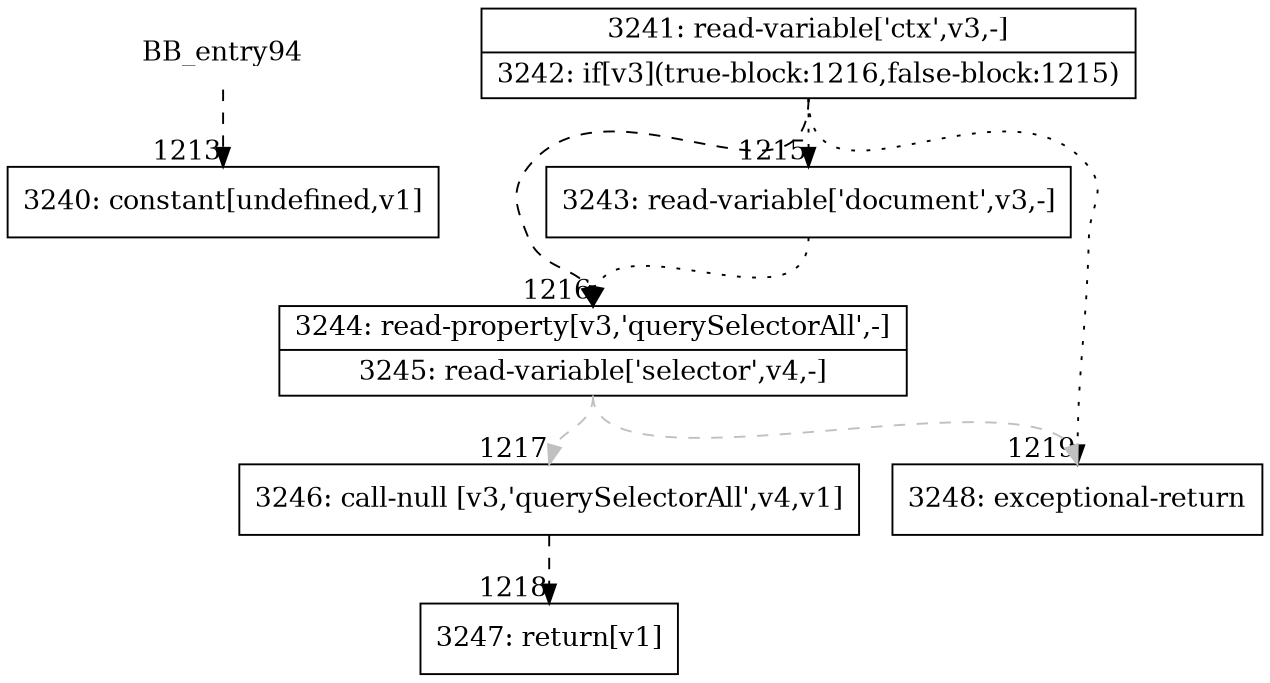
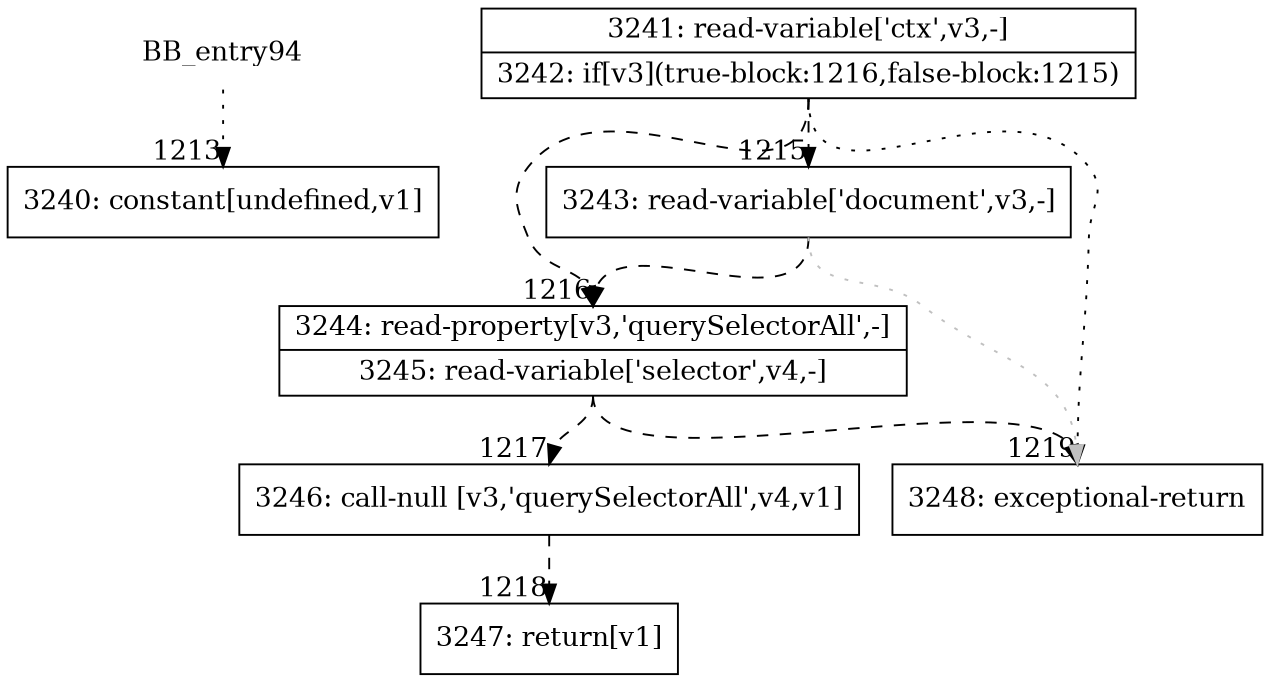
edge "BB_entry94" -> "3240: constant[undefined,v1]": style dashed -> dotted
edge "3241: read-variable['ctx',v3,-]" -> "3243: read-variable['document',v3,-]": style dotted -> dashed
edge "3243: read-variable['document',v3,-]" -> "3244: read-property[v3,'querySelectorAll',-]": style dotted -> dashed
edge "3243: read-variable['document',v3,-]" -> "3248: exceptional-return": added
edge "3244: read-property[v3,'querySelectorAll',-]" -> "3246: call-null [v3,'querySelectorAll',v4,v1]": color gray -> black
edge "3244: read-property[v3,'querySelectorAll',-]" -> "3248: exceptional-return": color gray -> black
